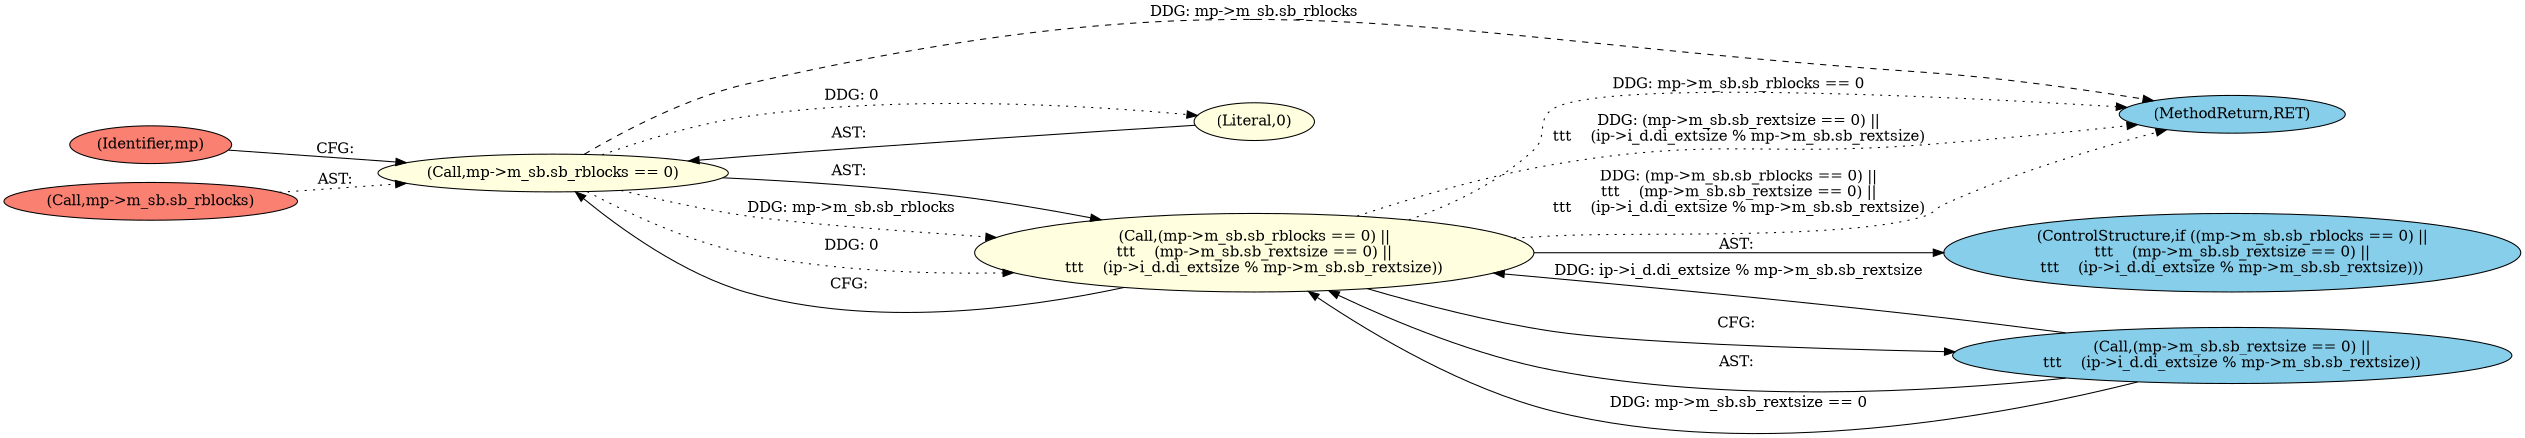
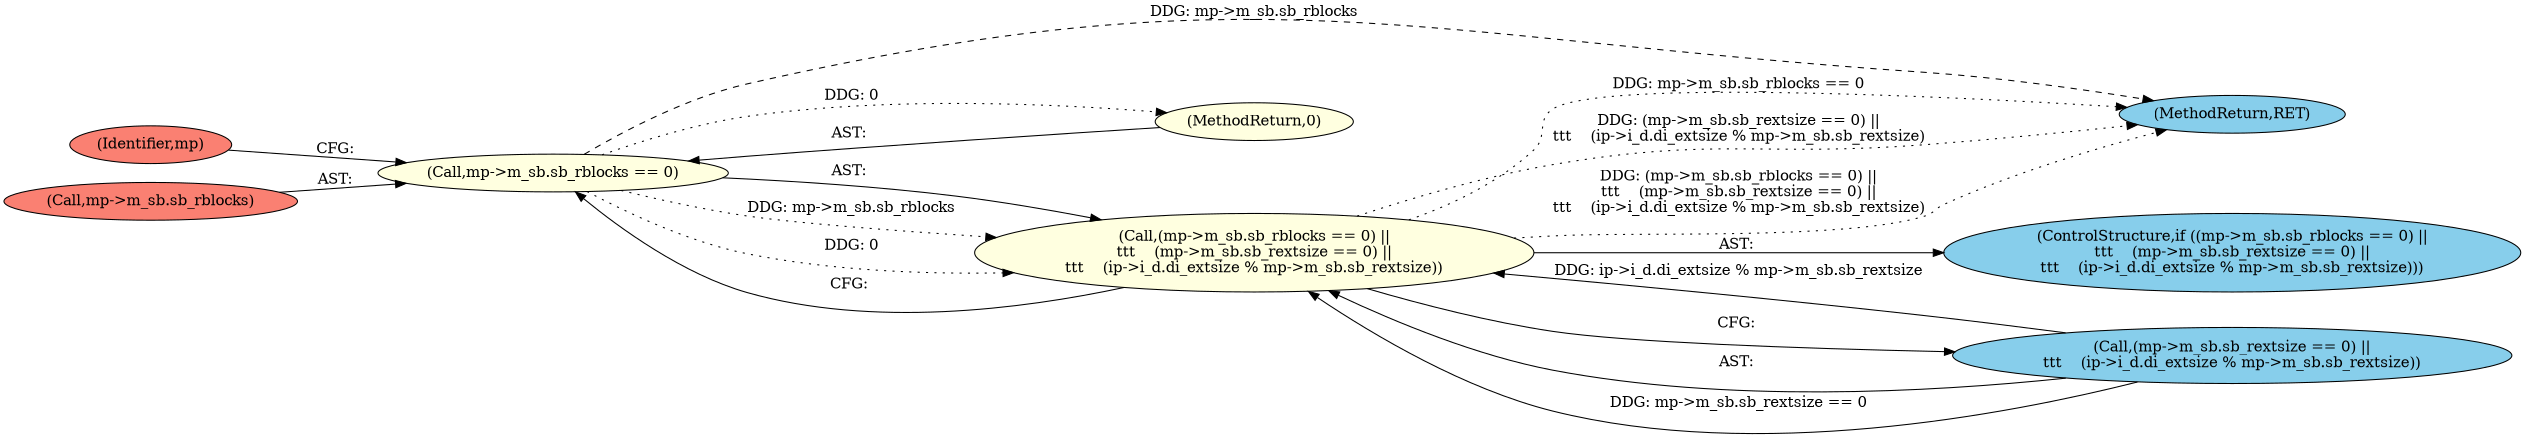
node "(Literal,0)": label "(Literal,0)" -> "(MethodReturn,0)"
edge "(Call,mp->m_sb.sb_rblocks)" -> "(Call,mp->m_sb.sb_rblocks == 0)": style dotted -> solid
